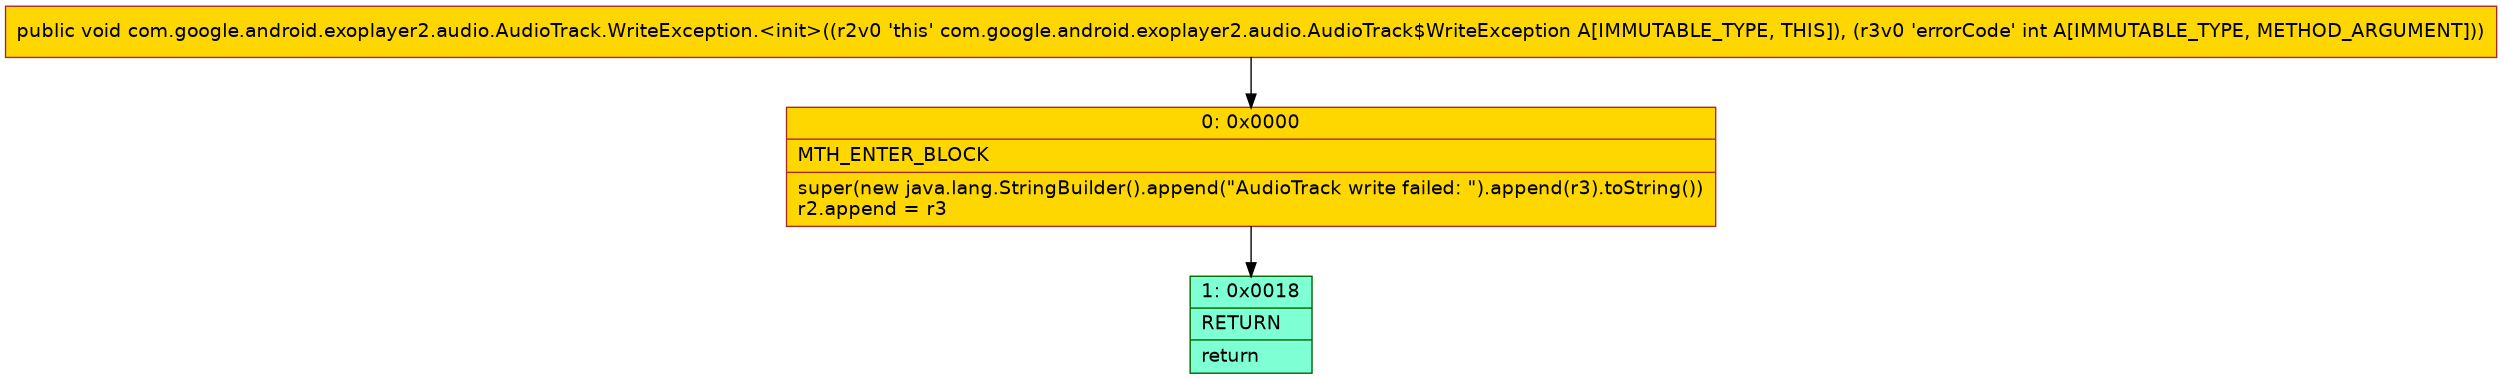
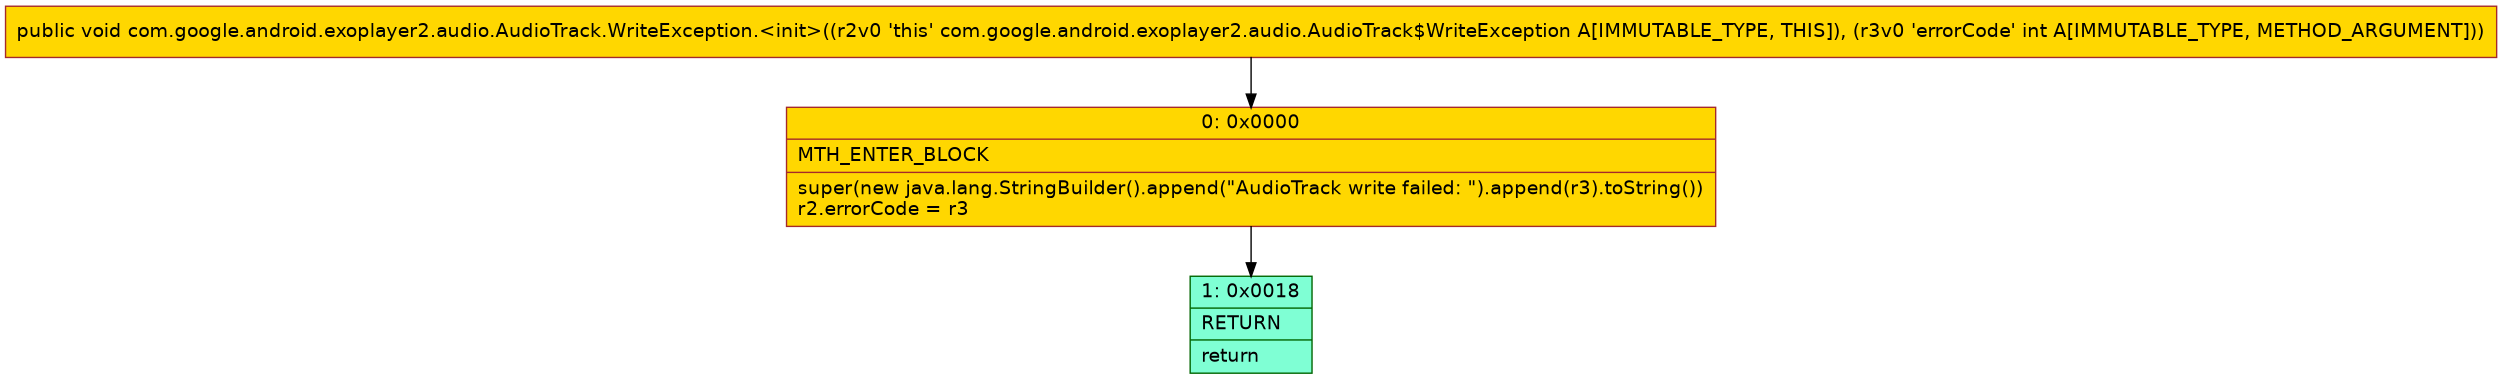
node "0: 0x0000": text "r2.append = r3" -> "r2.errorCode = r3"
